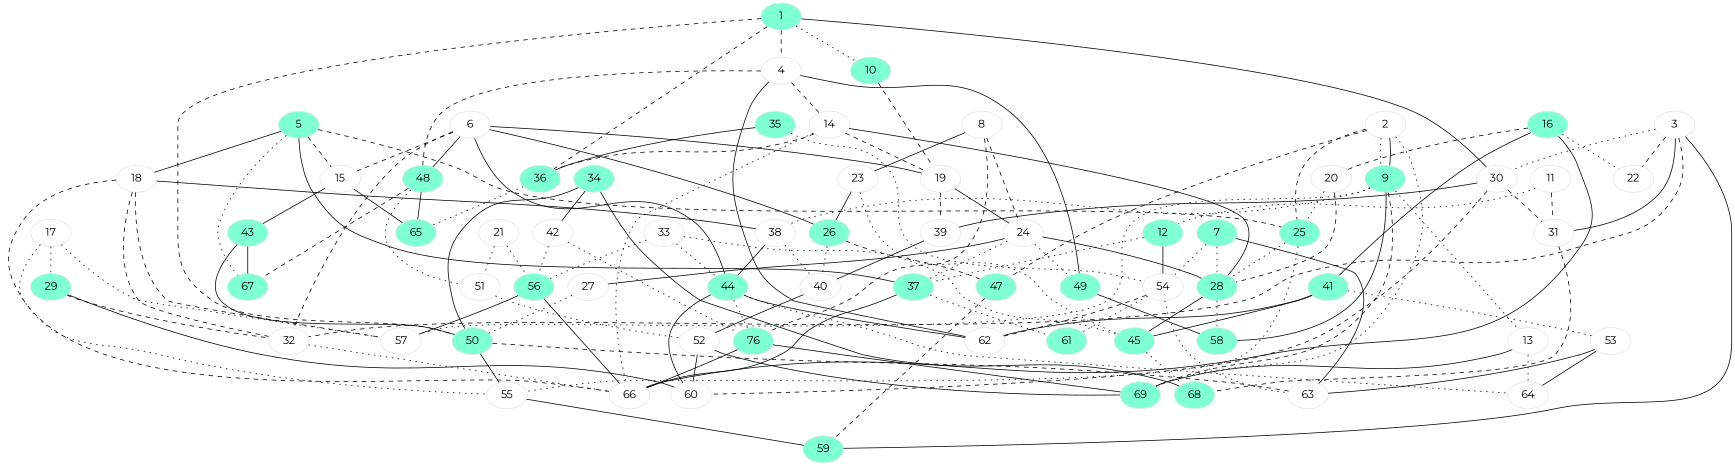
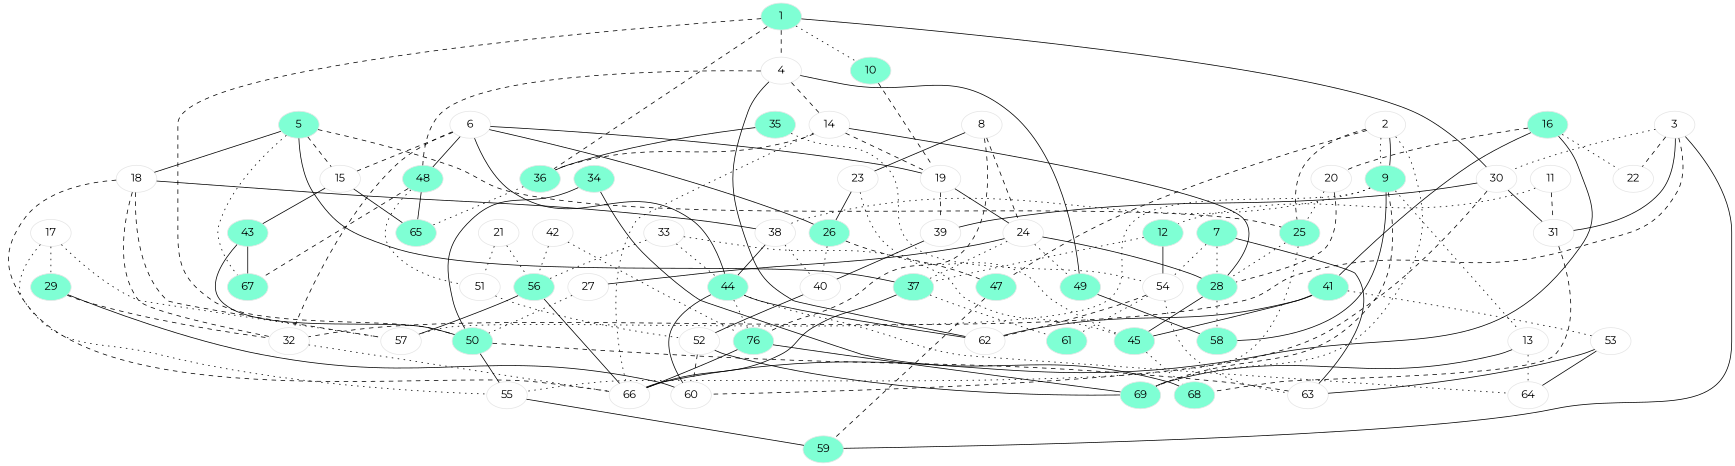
edge "30" -- "31": style dashed -> solid
edge "34" -- "42": removed
edge "52" -- "60": style solid -> dashed
